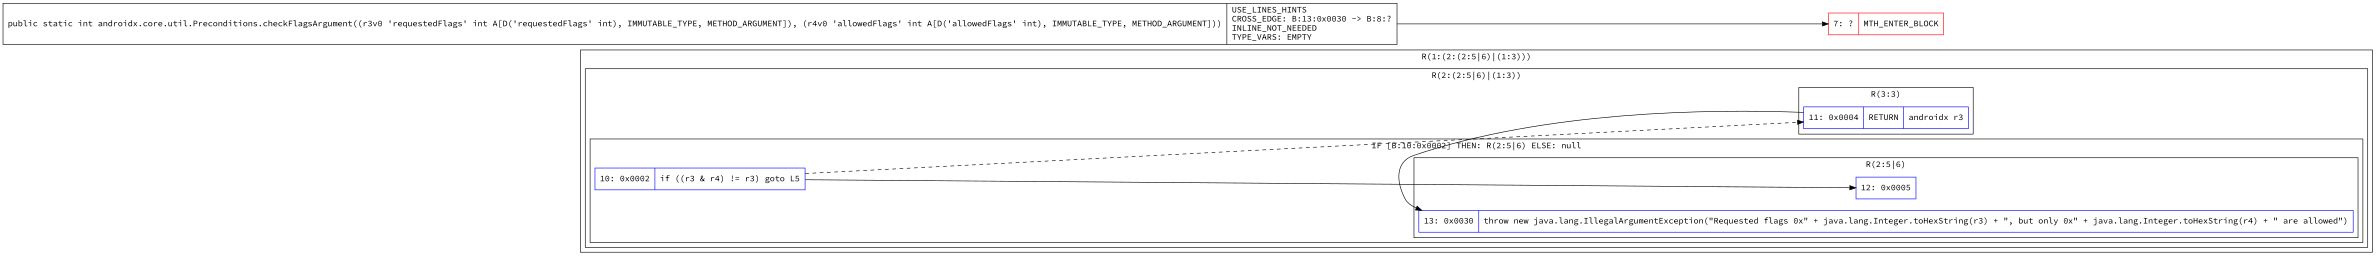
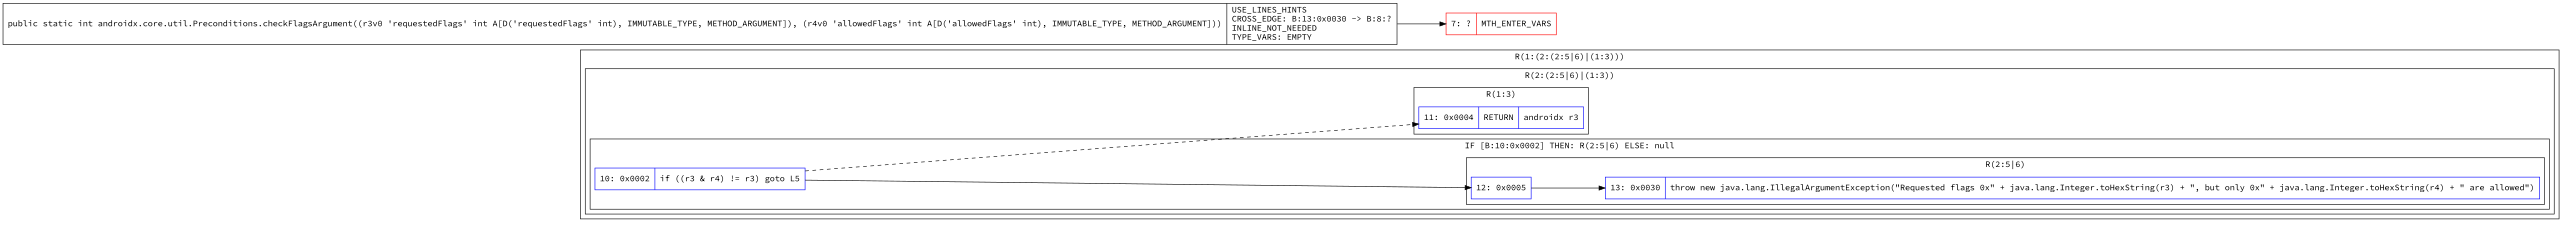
node "7: ?": text "MTH_ENTER_BLOCK" -> "MTH_ENTER_VARS"
cluster "R(3:3)": label "R(3:3)" -> "R(1:3)"
edge "11: 0x0004" -> "13: 0x0030": now "12: 0x0005" -> "13: 0x0030"
